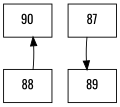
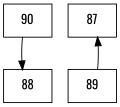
edge "87" -> "89": reversed
edge "88" -> "90": reversed
